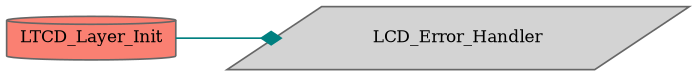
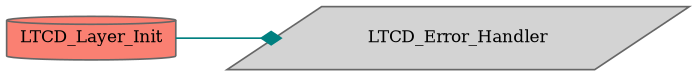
node "LCD_Error_Handler": label "LCD_Error_Handler" -> "LTCD_Error_Handler"
